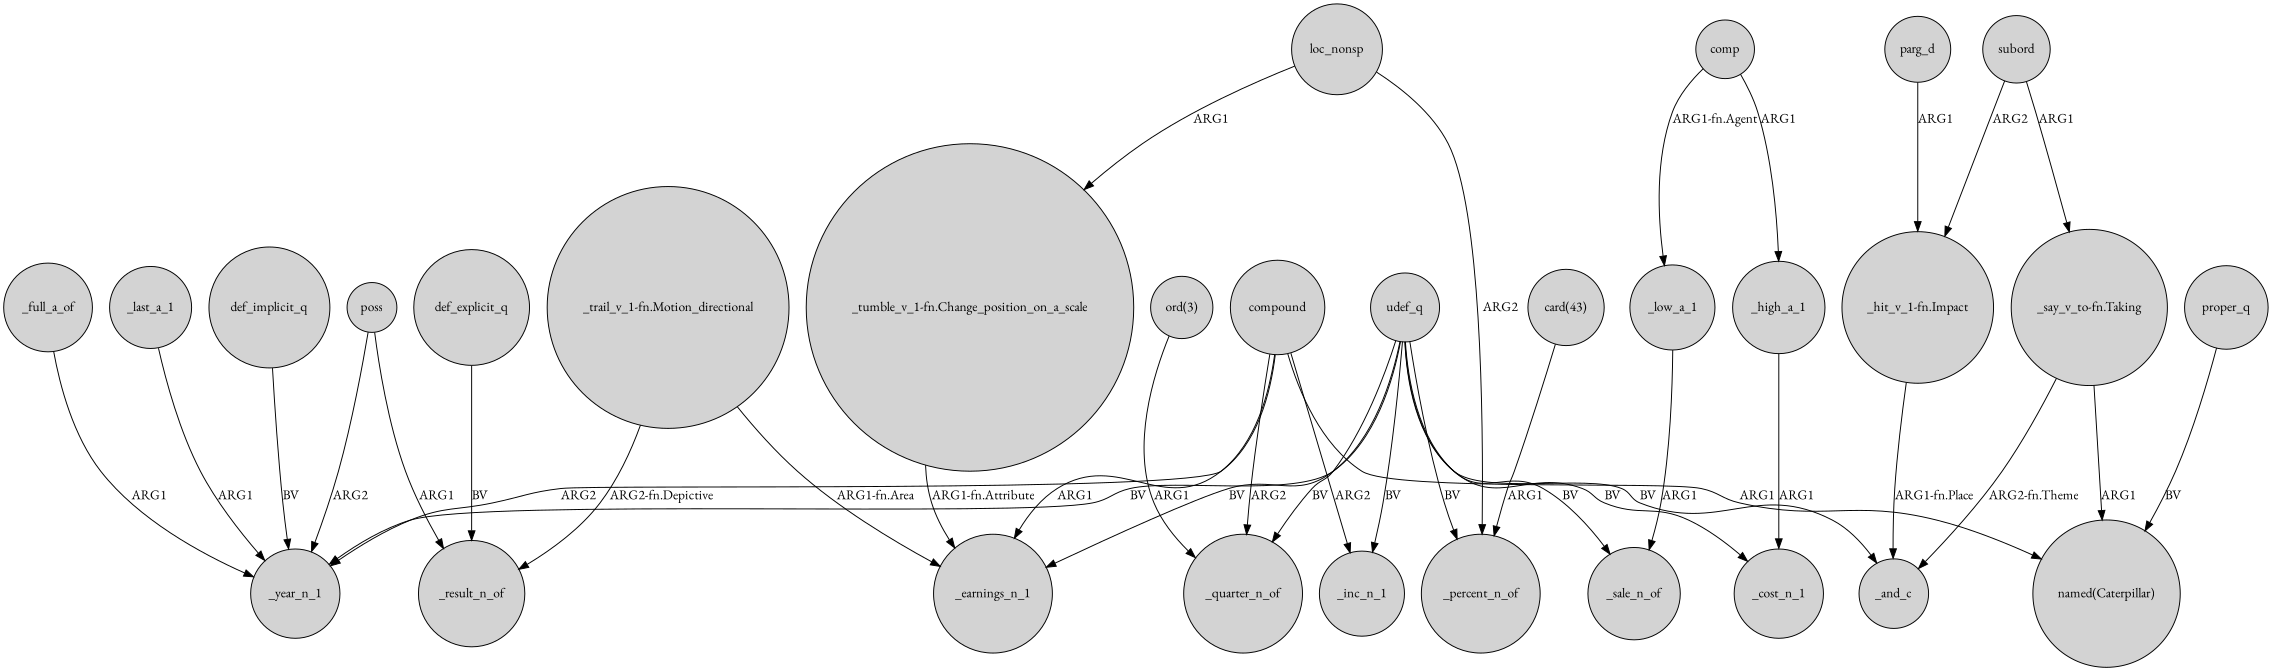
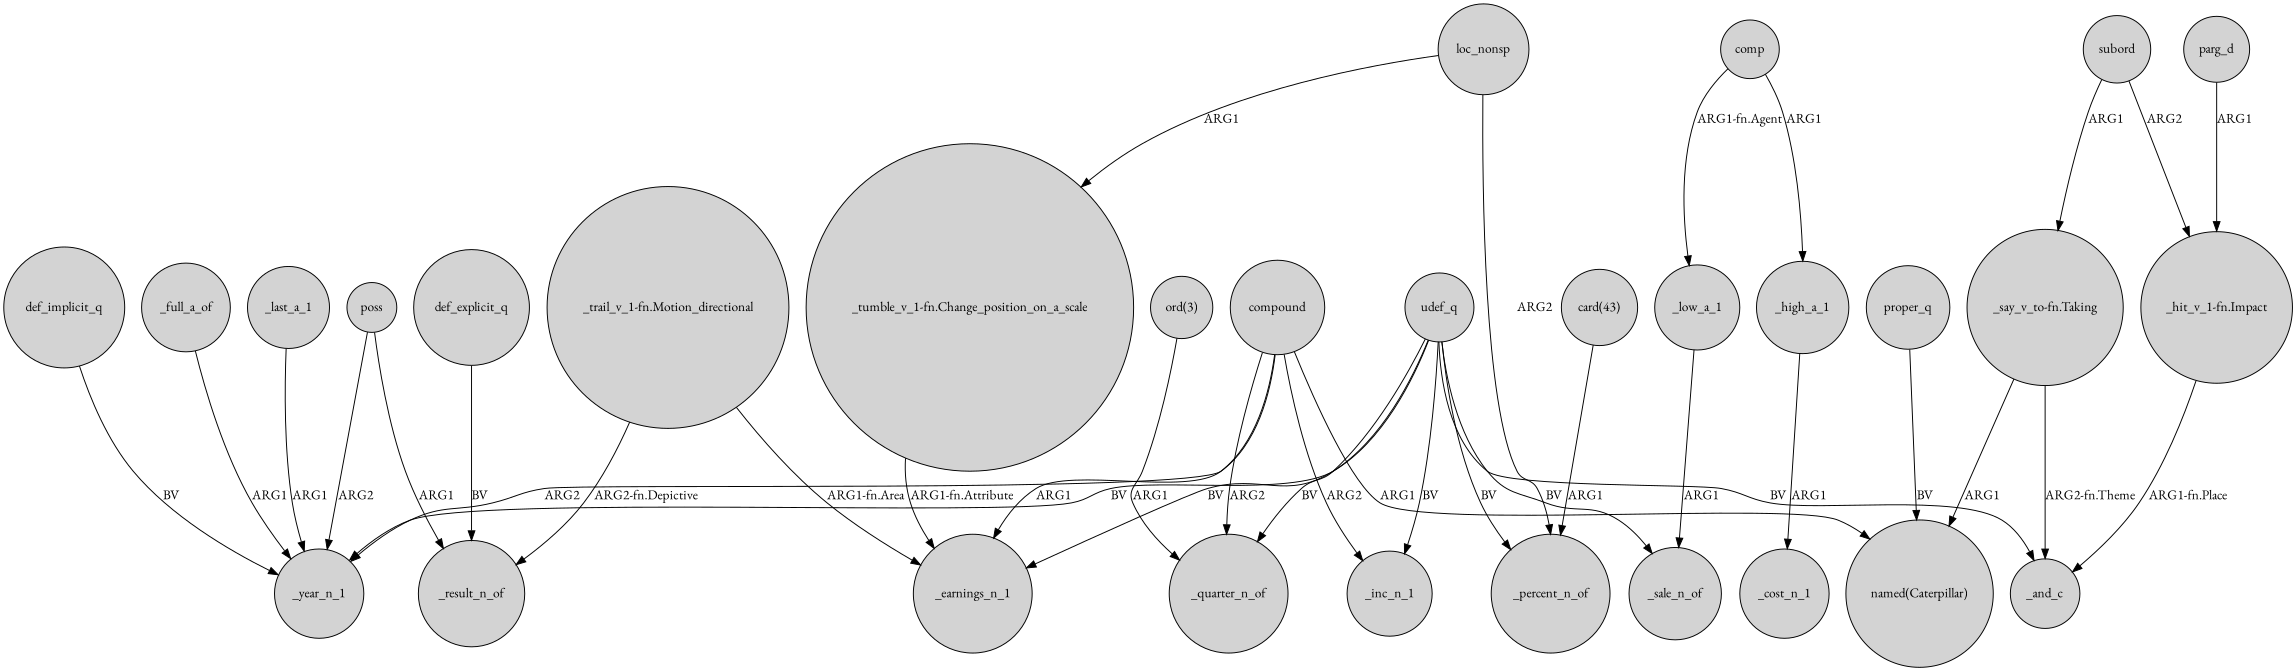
edge "udef_q" -> "_cost_n_1": removed, label "BV"
